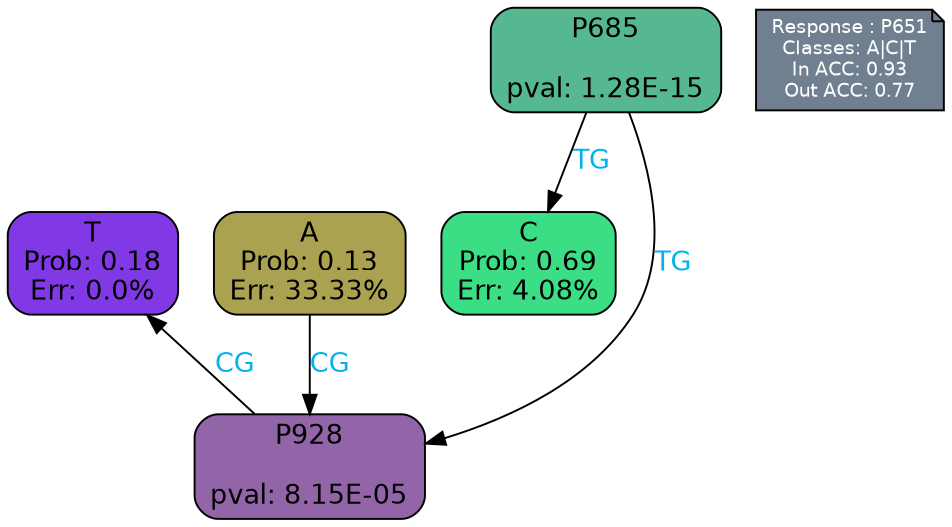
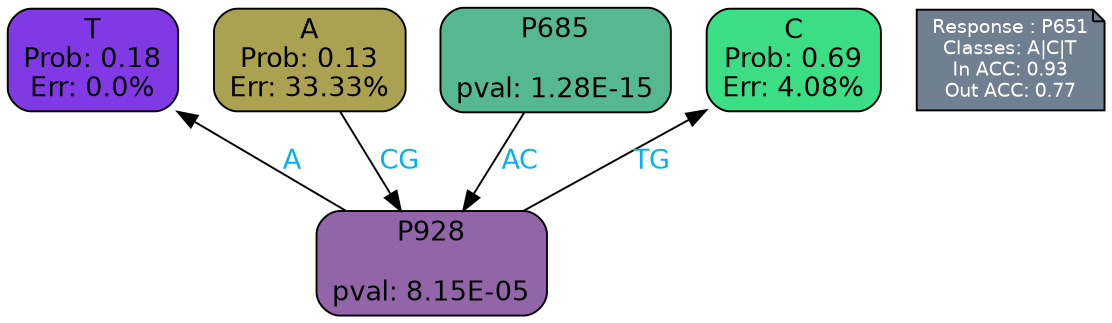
edge "P685 pval: 1.28E-15" -> "C Prob: 0.69 Err: 4.08%": now "P928 pval: 8.15E-05" -> "C Prob: 0.69 Err: 4.08%"
edge "P685 pval: 1.28E-15" -> "P928 pval: 8.15E-05": label "TG" -> "AC"
edge "P928 pval: 8.15E-05" -> "T Prob: 0.18 Err: 0.0%": label "CG" -> "A"
